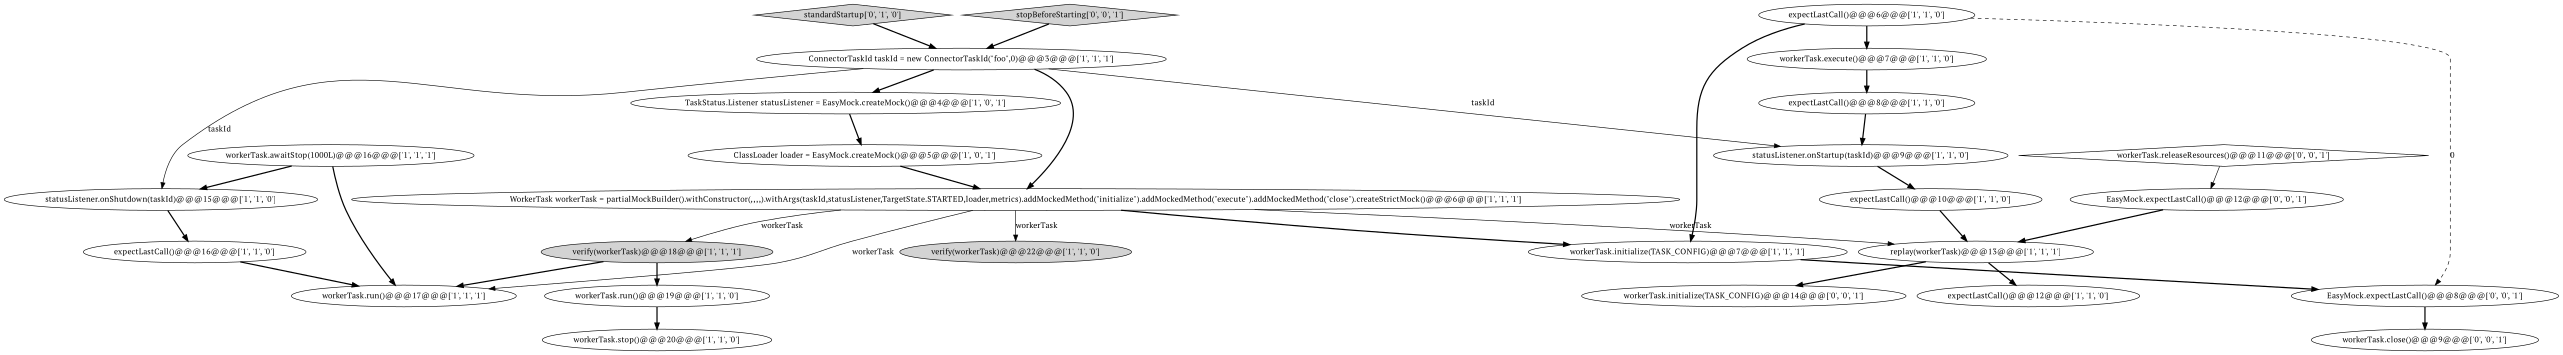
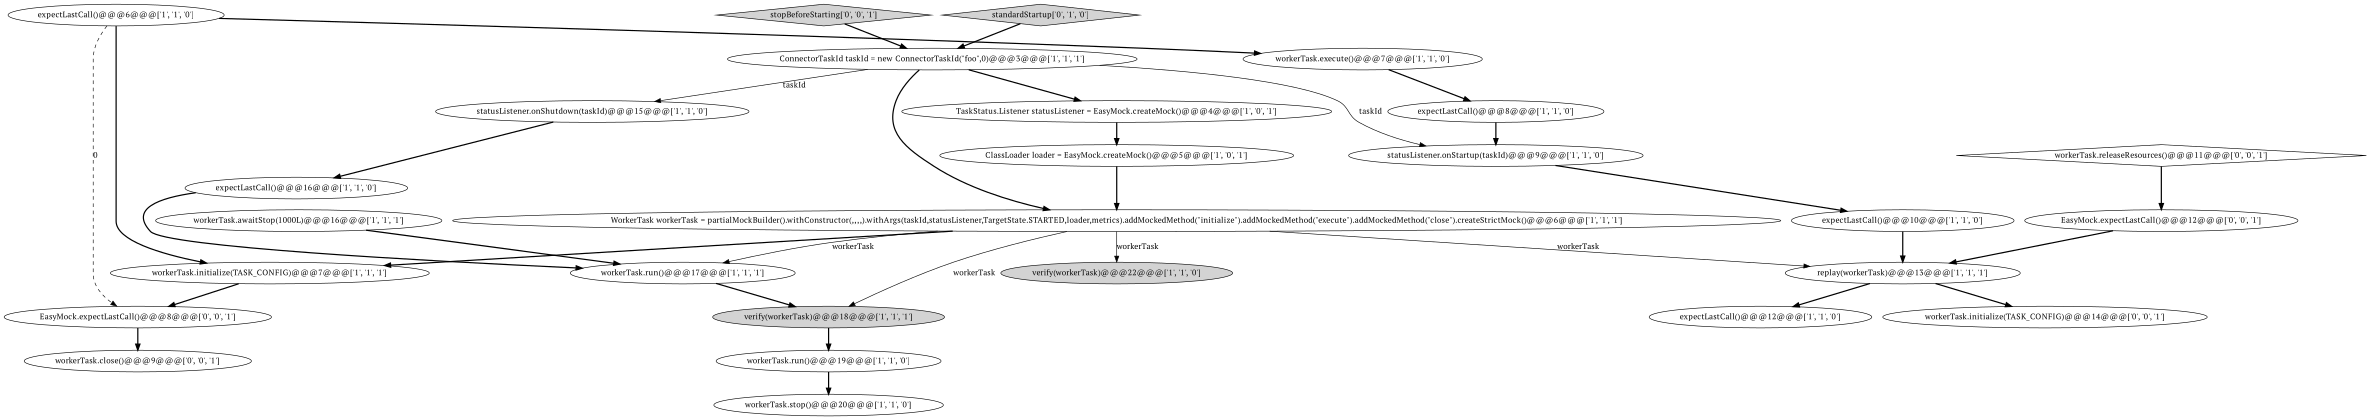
edge "workerTask.releaseResources()@@@11@@@['0', '0', '1']" -> "EasyMock.expectLastCall()@@@12@@@['0', '0', '1']": style solid -> bold
edge "workerTask.awaitStop(1000L)@@@16@@@['1', '1', '1']" -> "statusListener.onShutdown(taskId)@@@15@@@['1', '1', '0']": removed
edge "verify(workerTask)@@@18@@@['1', '1', '1']" -> "workerTask.run()@@@17@@@['1', '1', '1']": reversed
